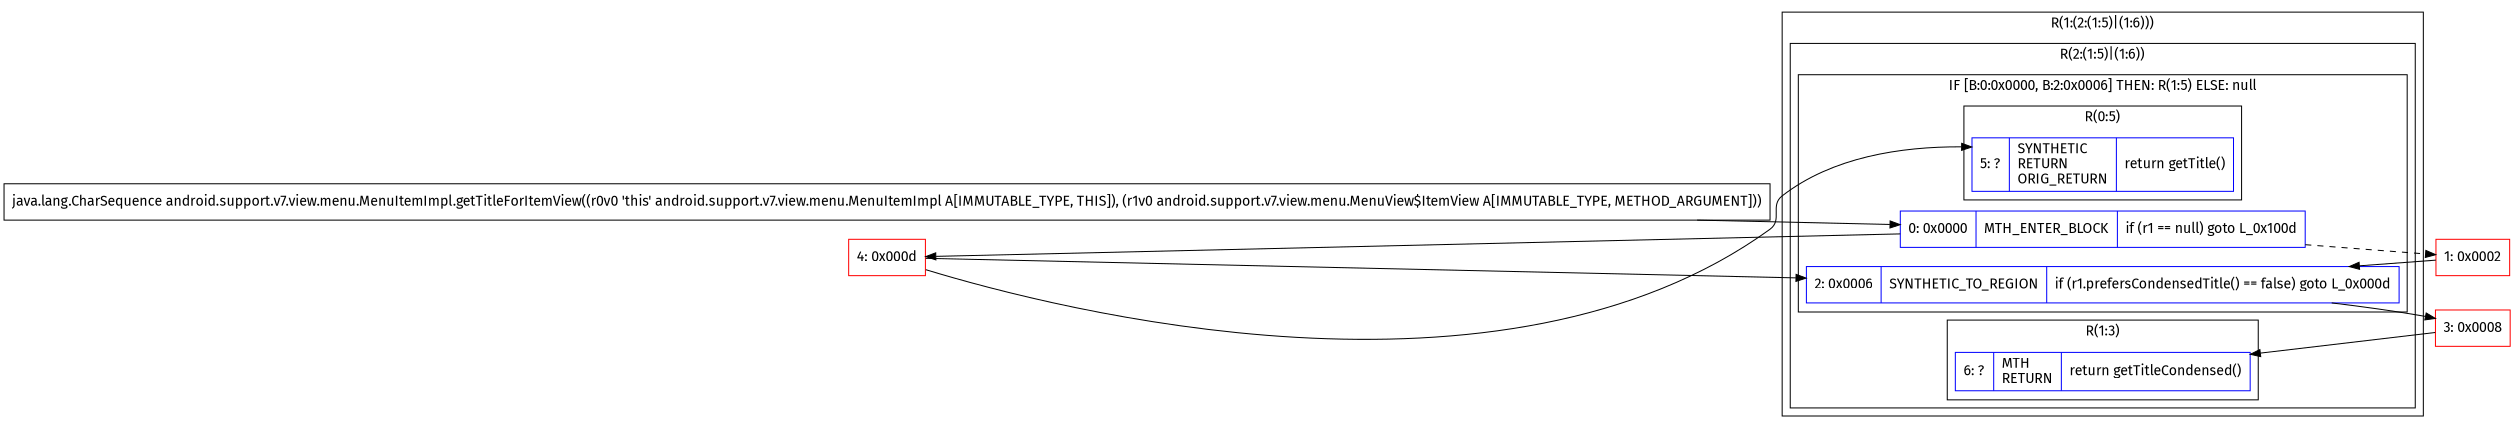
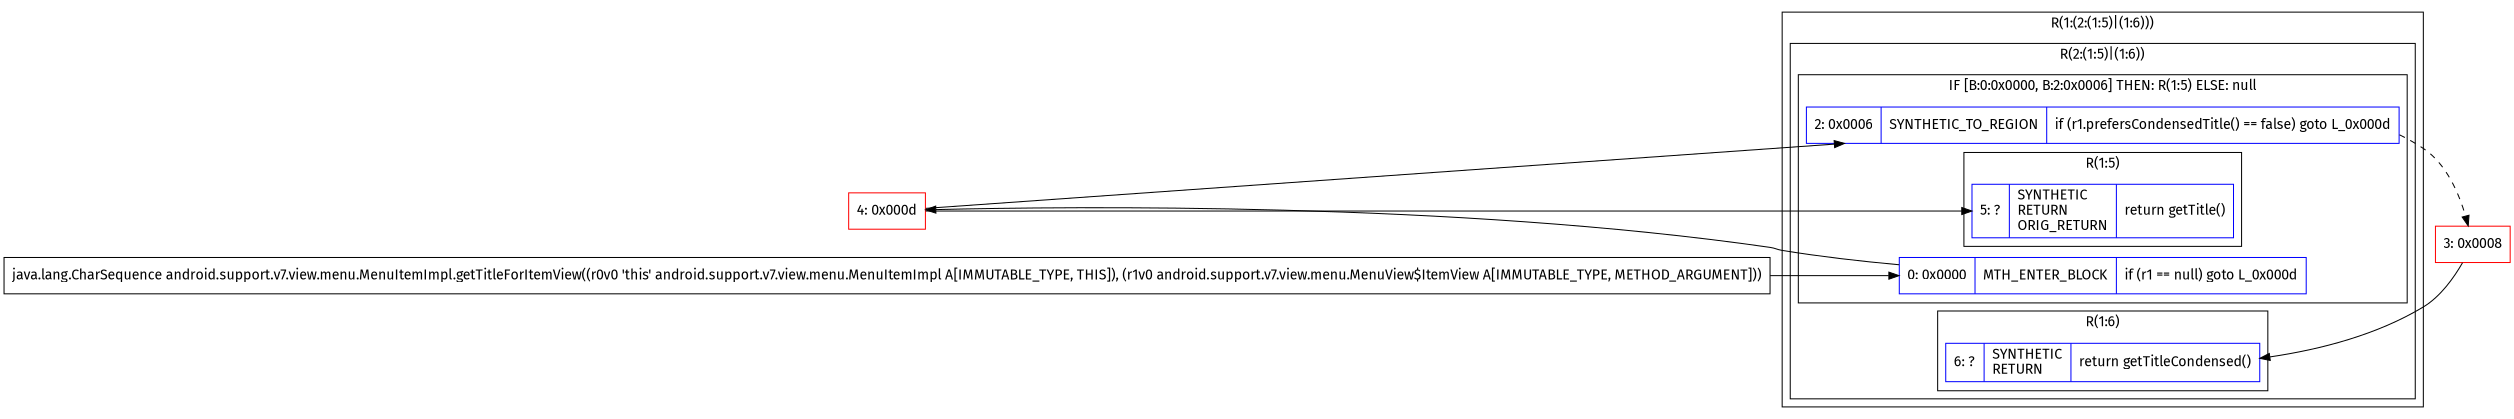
cluster "R(0:5)": label "R(0:5)" -> "R(1:5)"
node "0: 0x0000": text "if (r1 == null) goto L_0x100d" -> "if (r1 == null) goto L_0x000d"
node "1: 0x0002": removed
edge "2: 0x0006" -> "3: 0x0008": style solid -> dashed
cluster "R(1:3)": label "R(1:3)" -> "R(1:6)"
node "6: ?": text "MTH" -> "SYNTHETIC"
